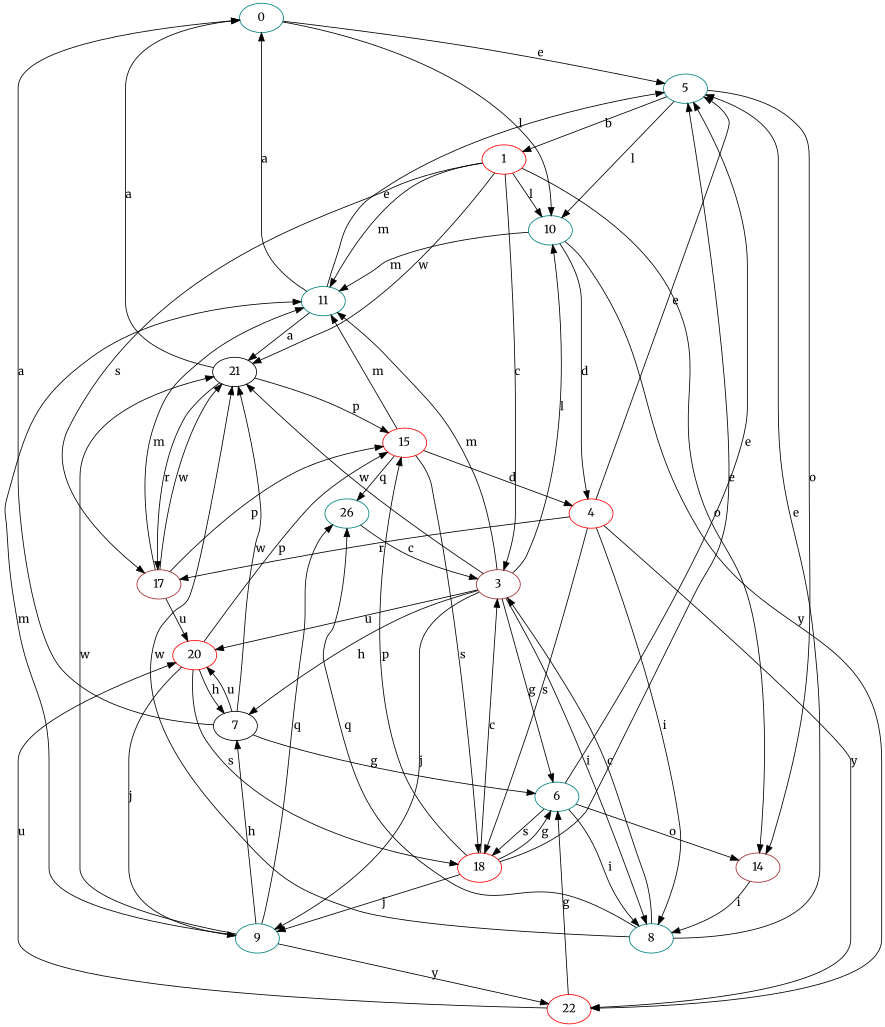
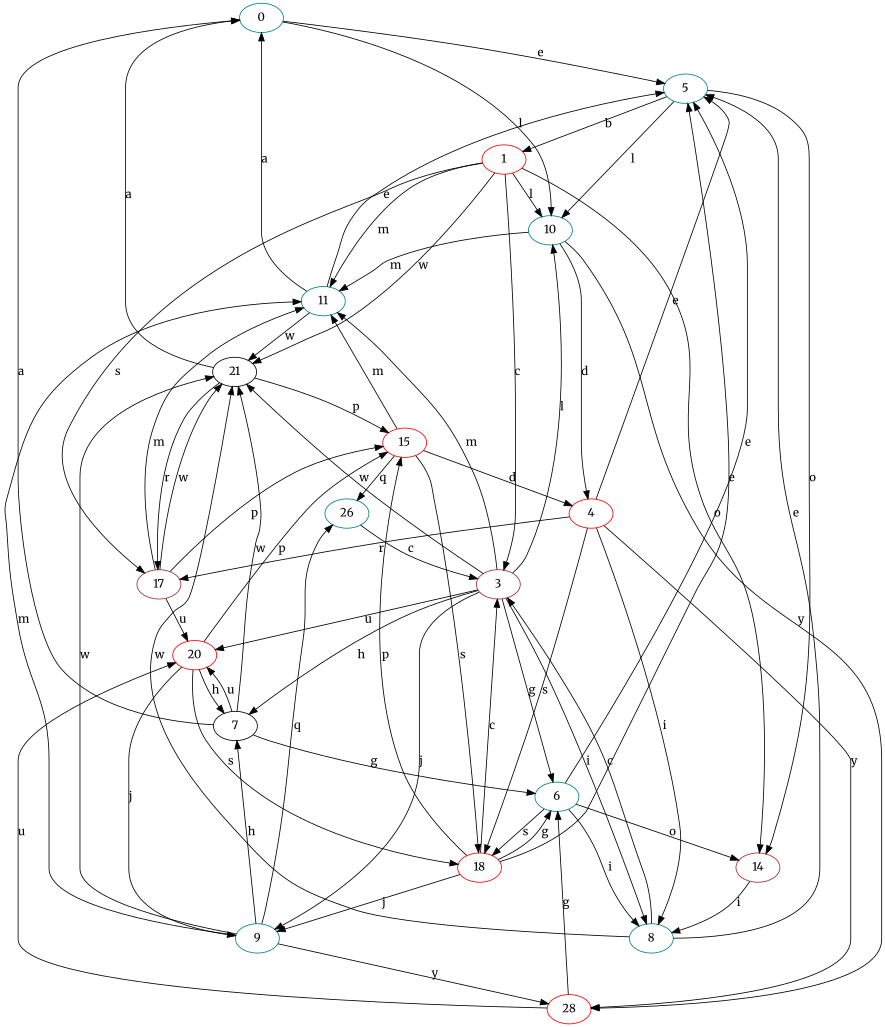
edge "11" -> "21": label "a" -> "w"
edge "8" -> "26": removed, label "q"
node "22": label "22" -> "28"
